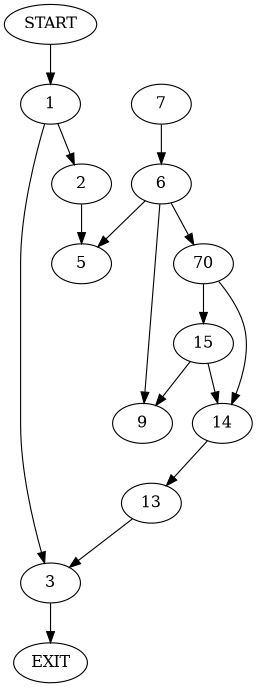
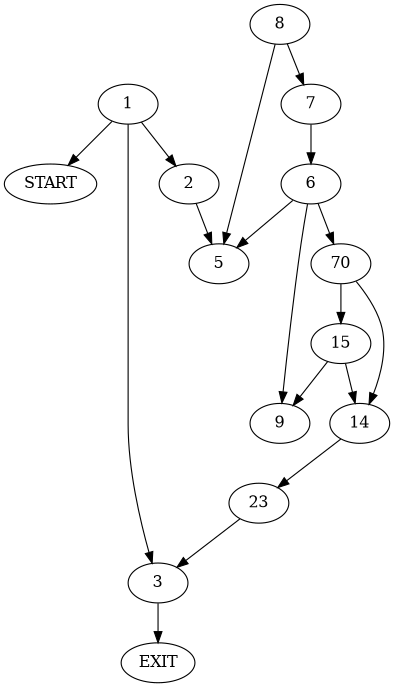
node "8": added
edge "START" -> "1": reversed
node "13": label "13" -> "23"
